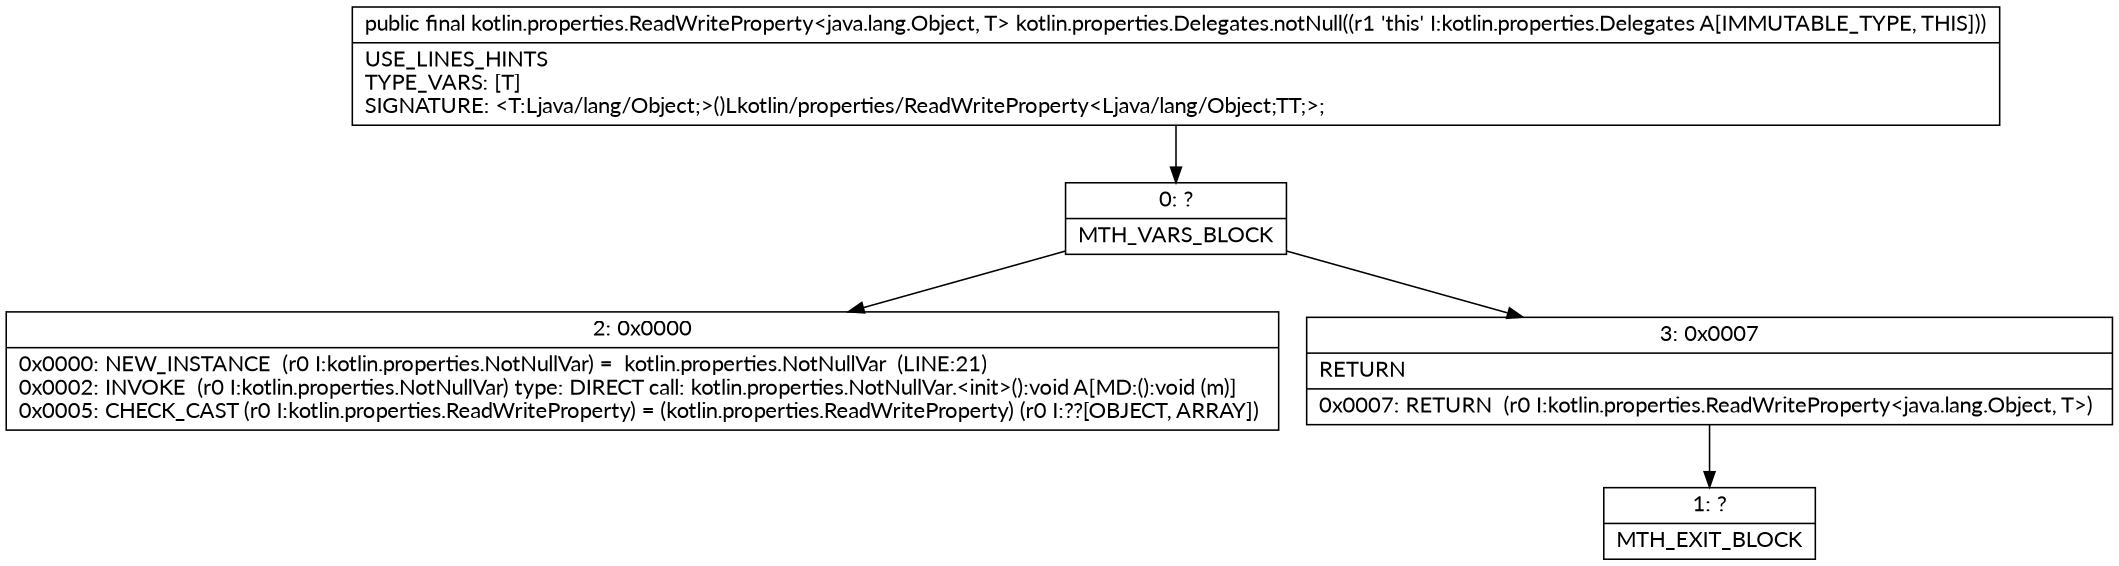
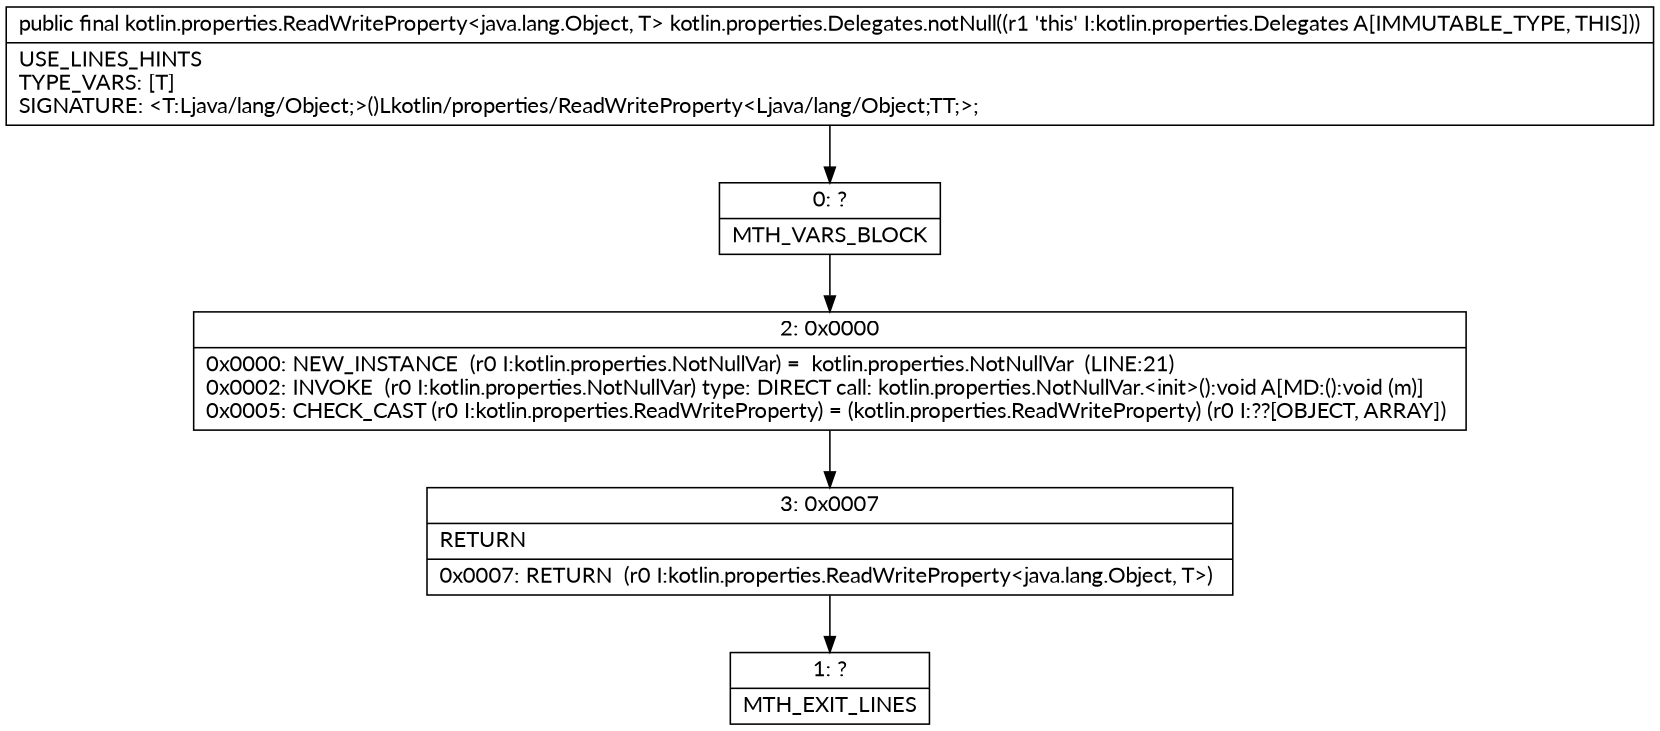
edge "0: ?" -> "3: 0x0007": now "2: 0x0000" -> "3: 0x0007"
node "1: ?": text "MTH_EXIT_BLOCK" -> "MTH_EXIT_LINES"
